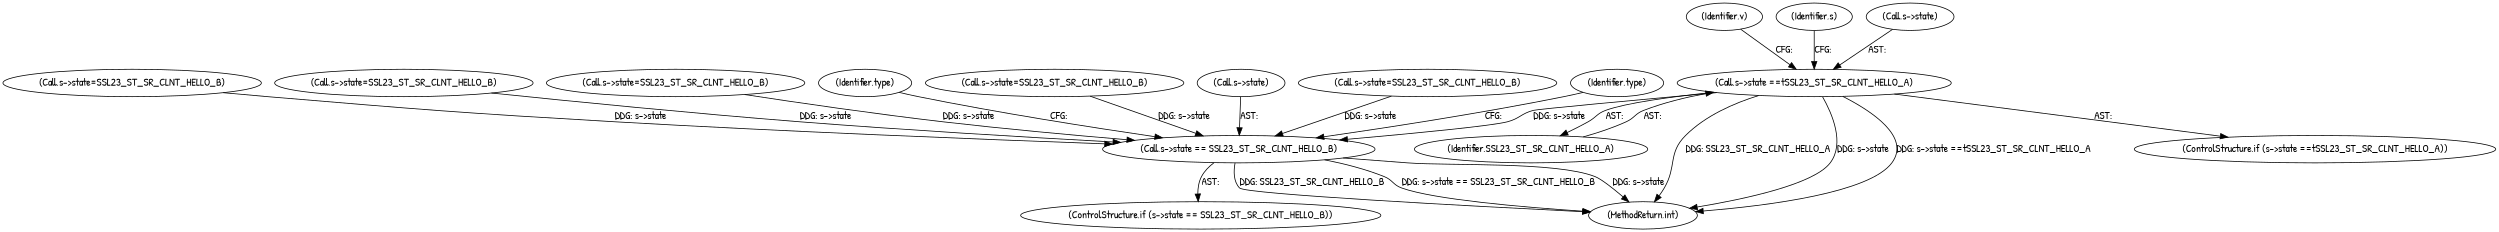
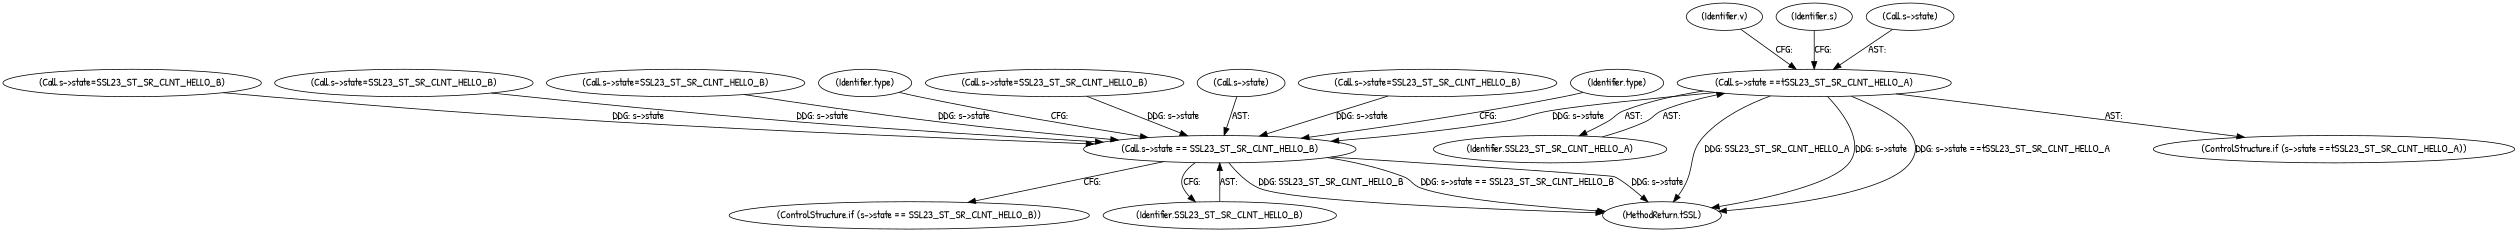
edge "(Call,s->state == SSL23_ST_SR_CLNT_HELLO_B)" -> "(ControlStructure,if (s->state == SSL23_ST_SR_CLNT_HELLO_B))": label "AST: " -> "CFG: "
node "(Identifier,SSL23_ST_SR_CLNT_HELLO_B)": added
node "(MethodReturn,int)": label "(MethodReturn,int)" -> "(MethodReturn,tSSL)"
